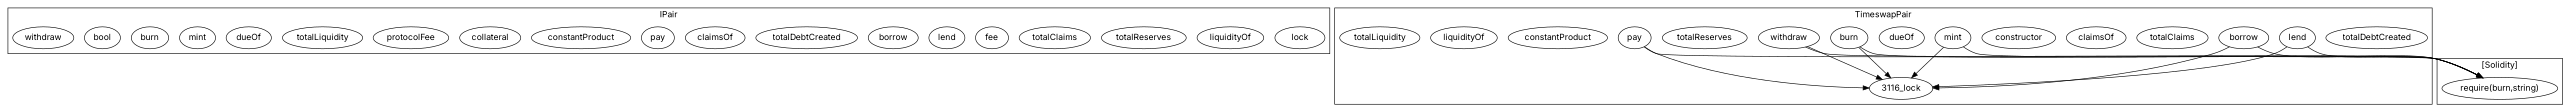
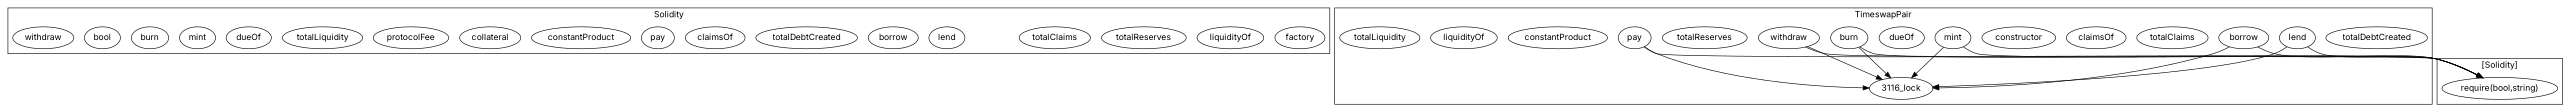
cluster "IPair": label "IPair" -> "Solidity"
node "fee": removed
node "lock": label "lock" -> "factory"
node "require(burn,string)": label "require(burn,string)" -> "require(bool,string)"
